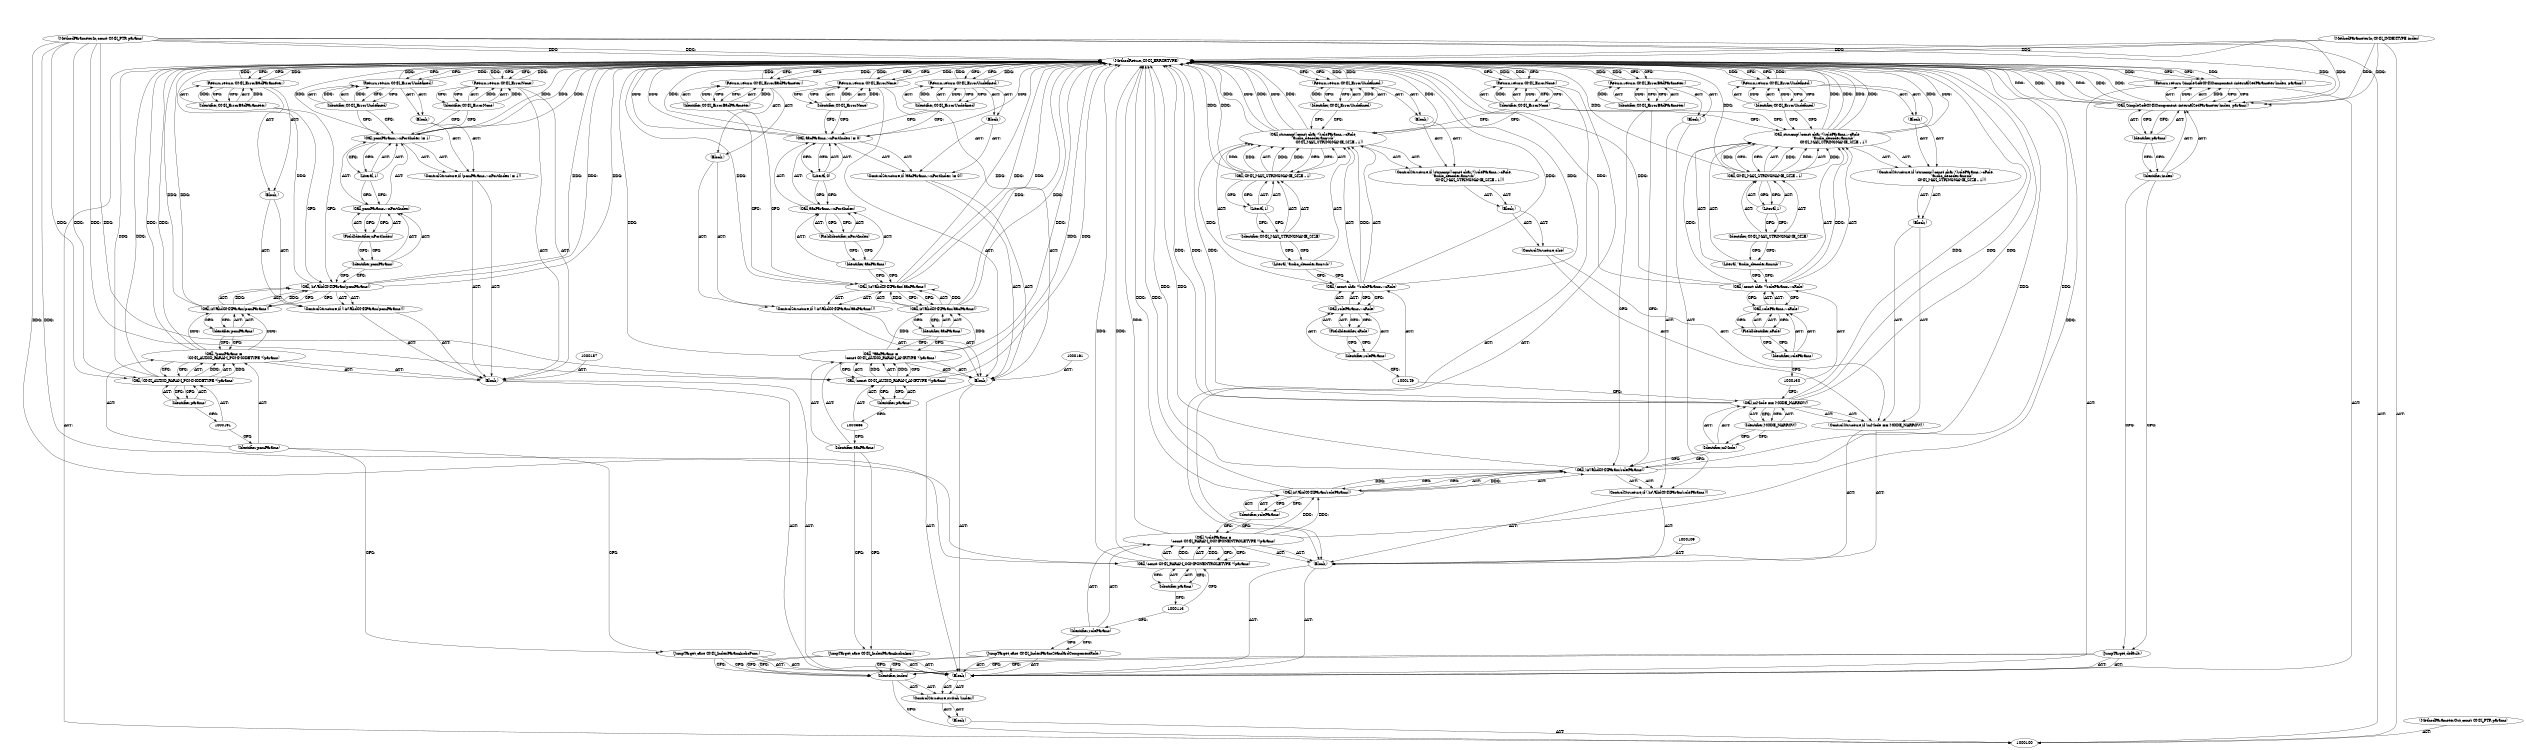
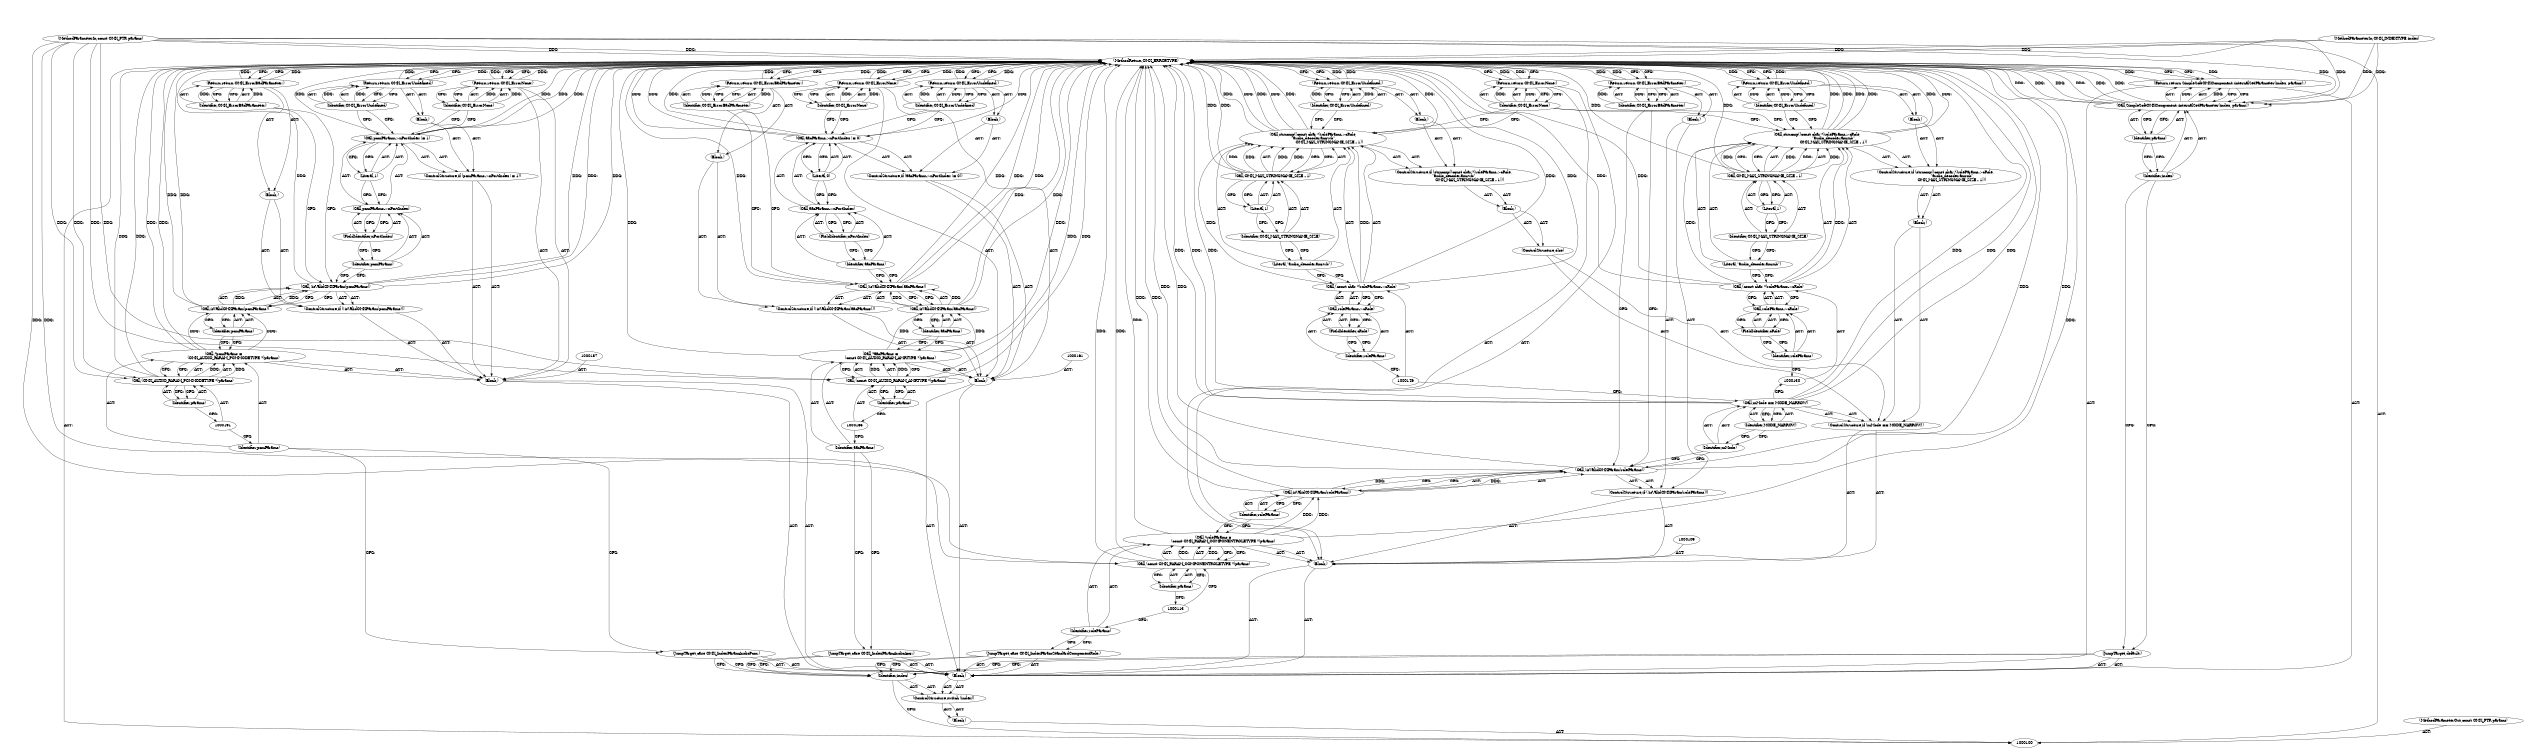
edge "1000130" -> "(Call,mMode == MODE_NARROW)": reversed
node "1000565": label "1000565" -> "1000165"
edge "(MethodParameterIn,OMX_INDEXTYPE index)" -> "1000100": removed, label "AST:"
